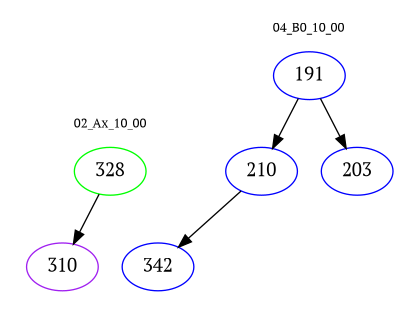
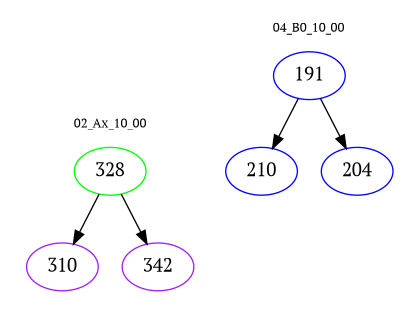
node "203": label "203" -> "204"
edge "210" -> "342": now "328" -> "342"
node "342": color blue -> purple
